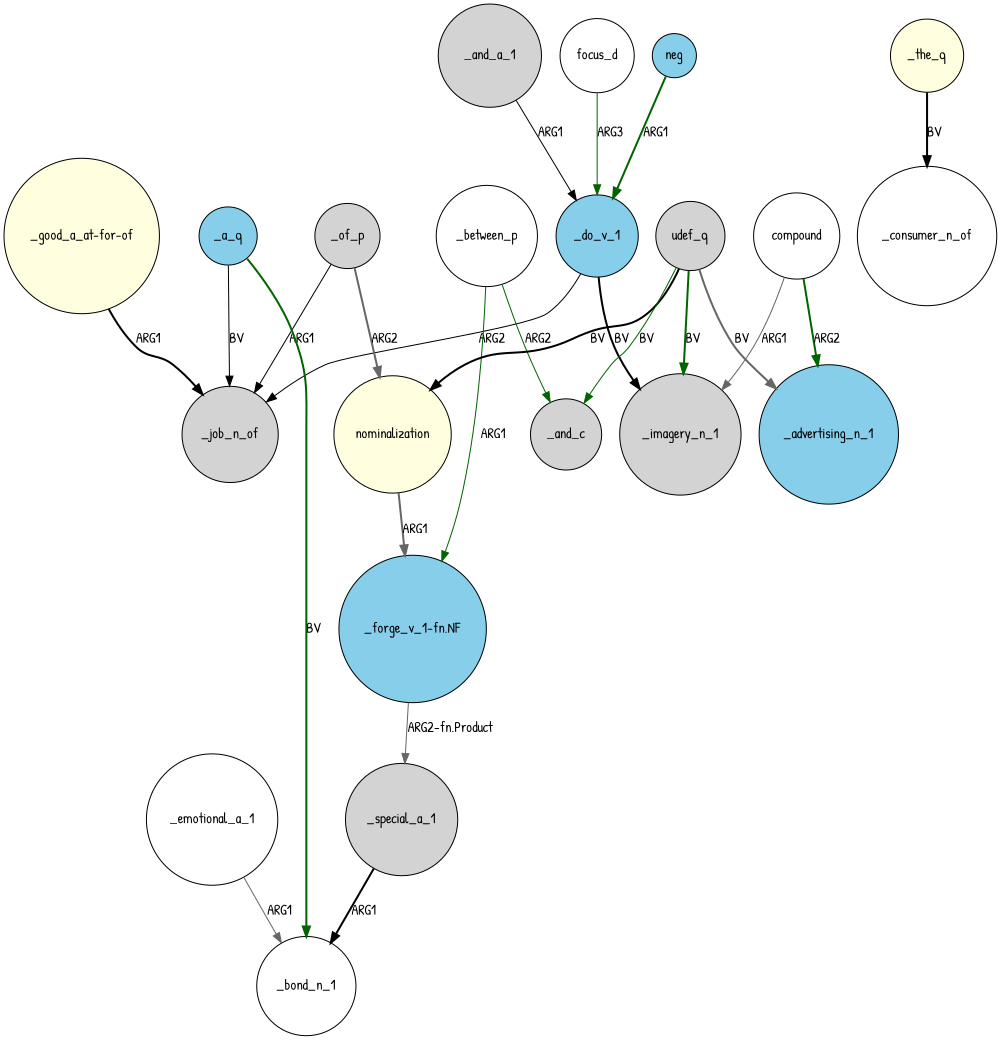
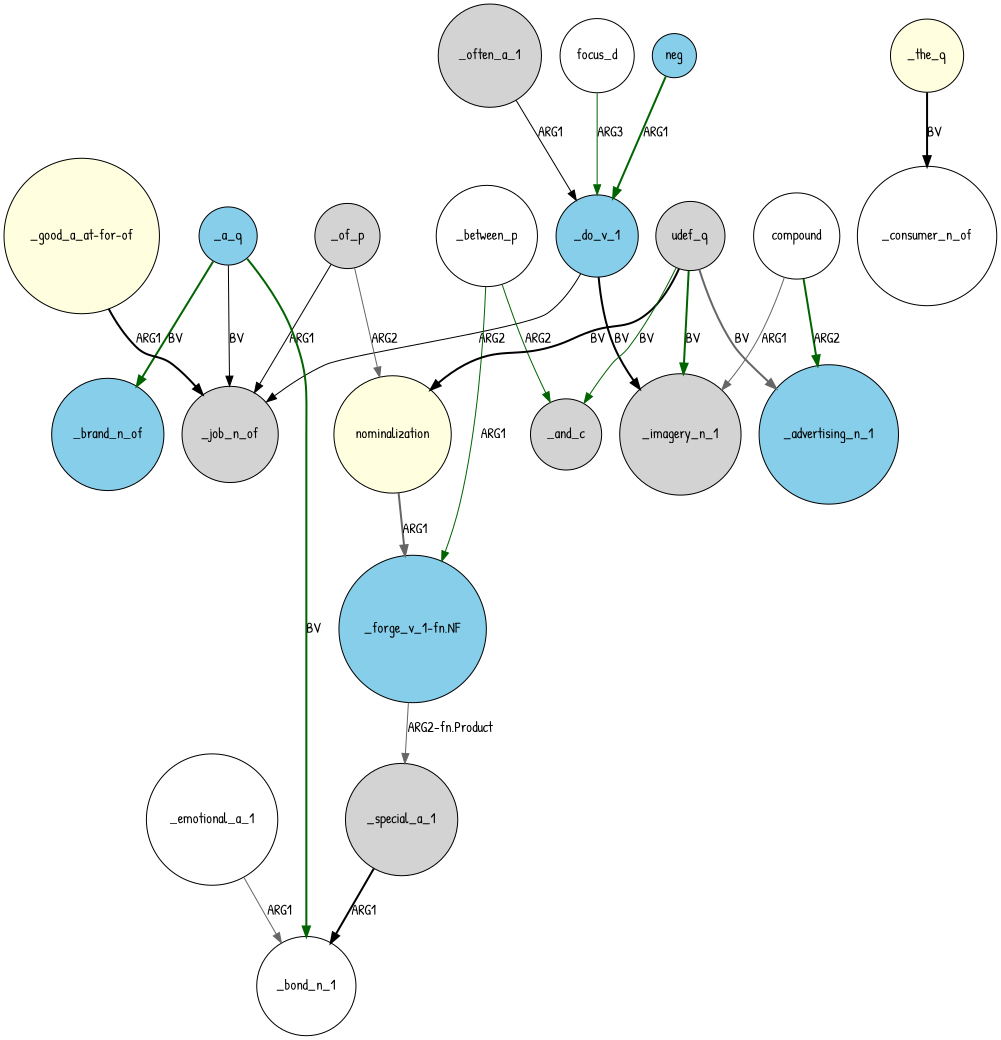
node "_and_a_1": label "_and_a_1" -> "_often_a_1"
edge "_of_p" -> "nominalization": style bold -> solid
node "_brand_n_of": added
